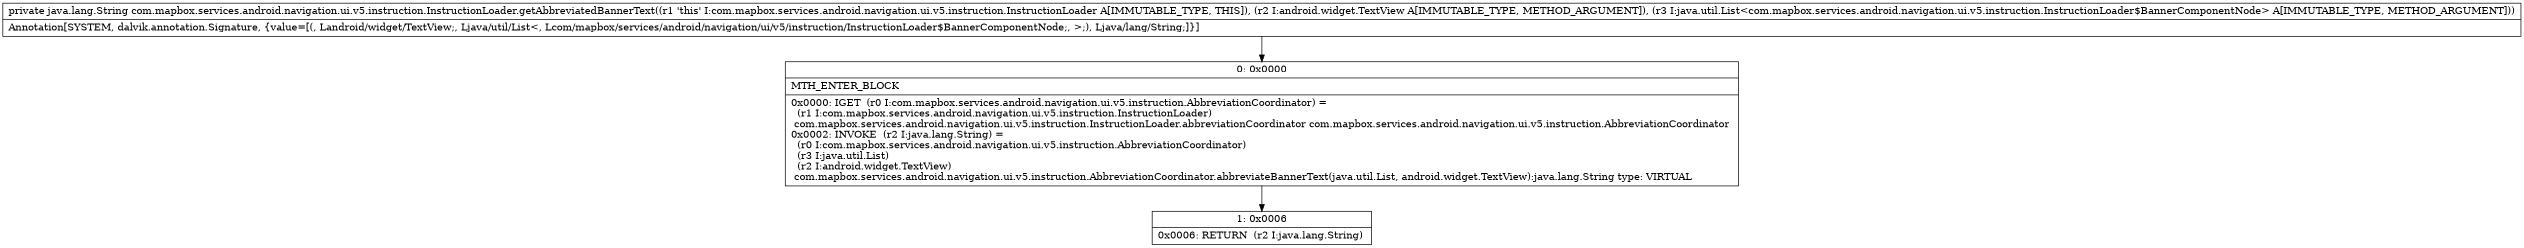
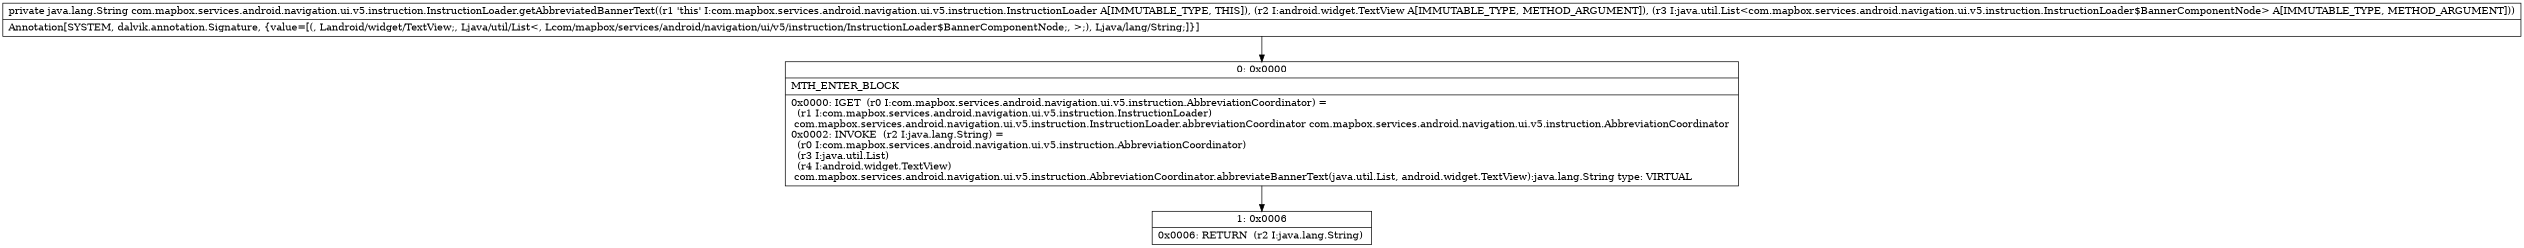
node "0: 0x0000": text "(r2 I:android.widget.TextView)" -> "(r4 I:android.widget.TextView)"
